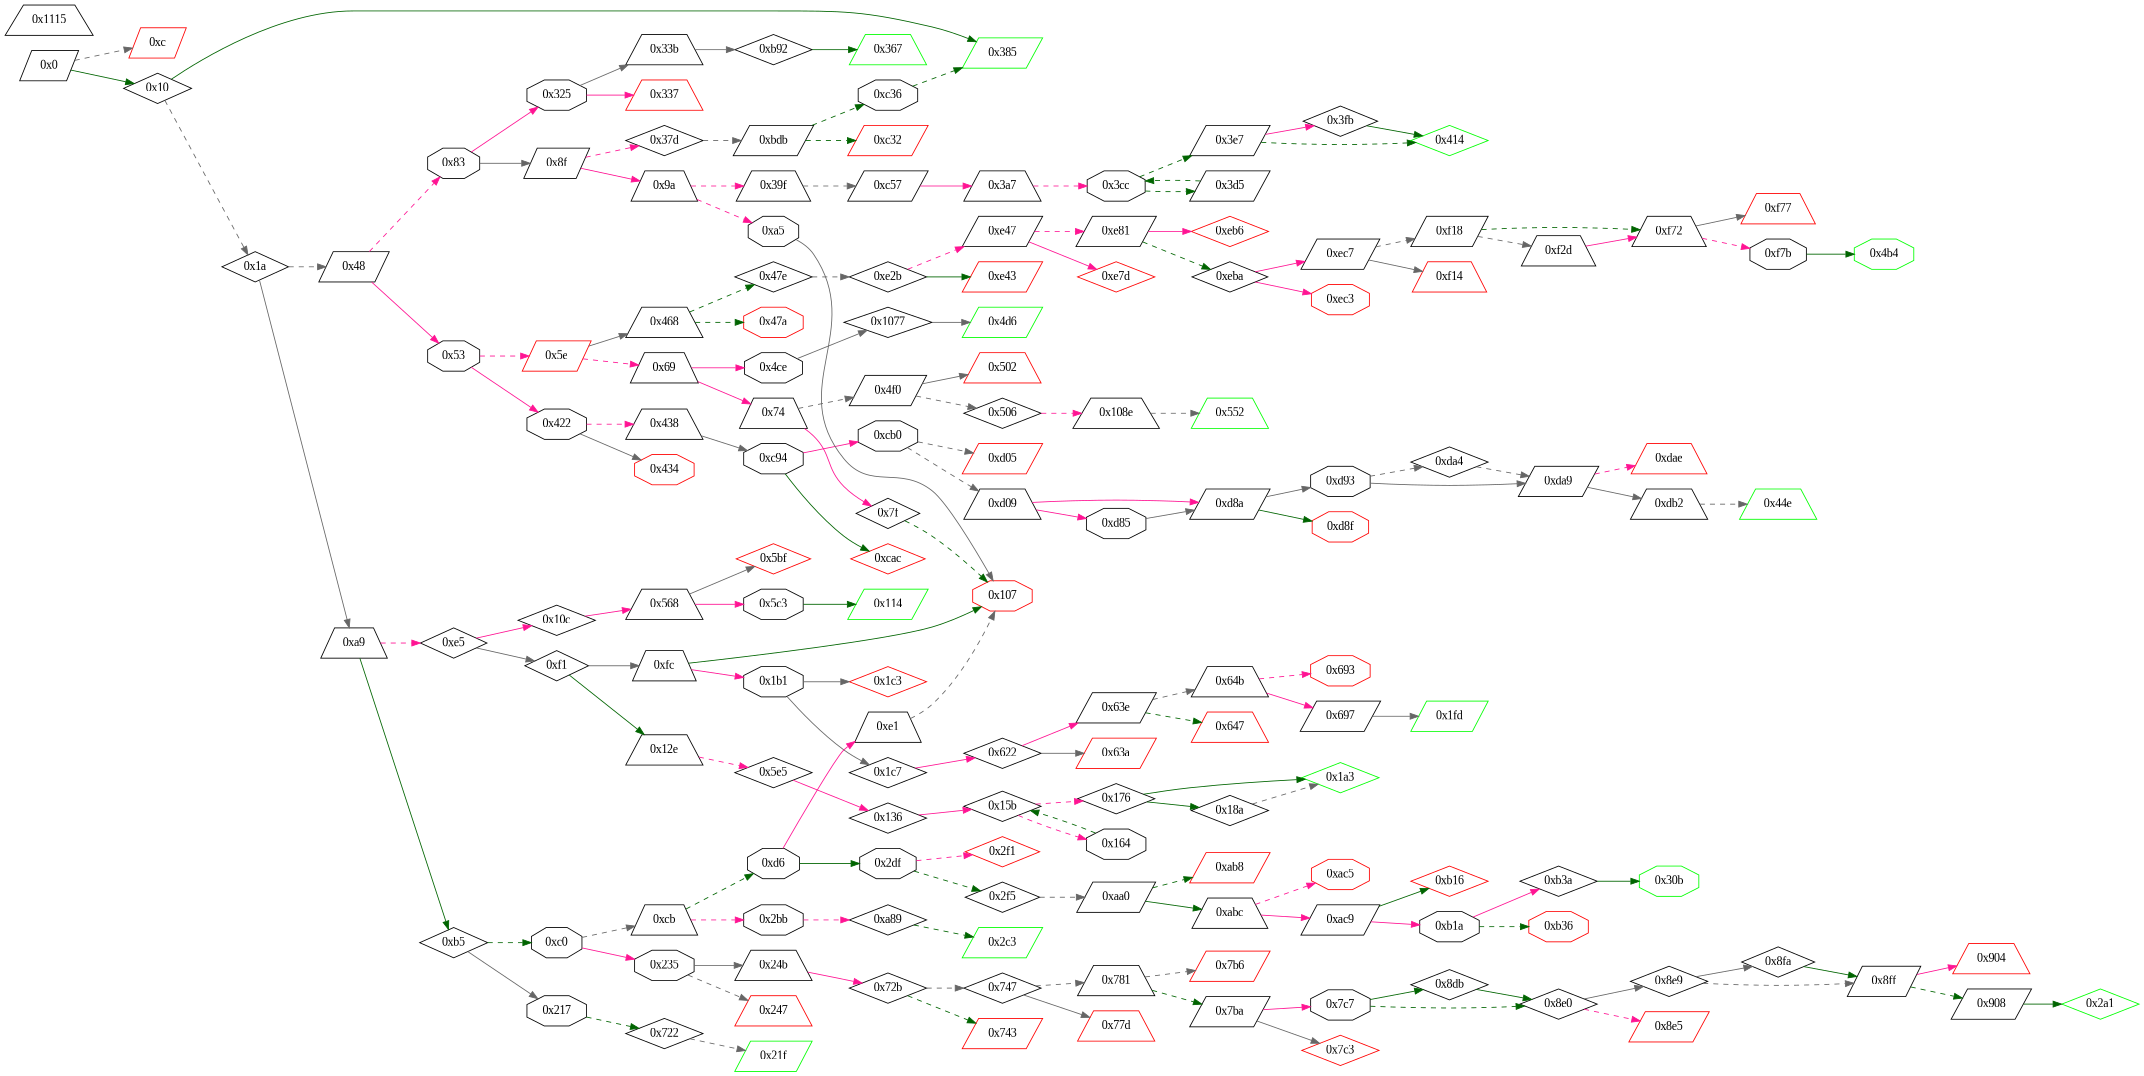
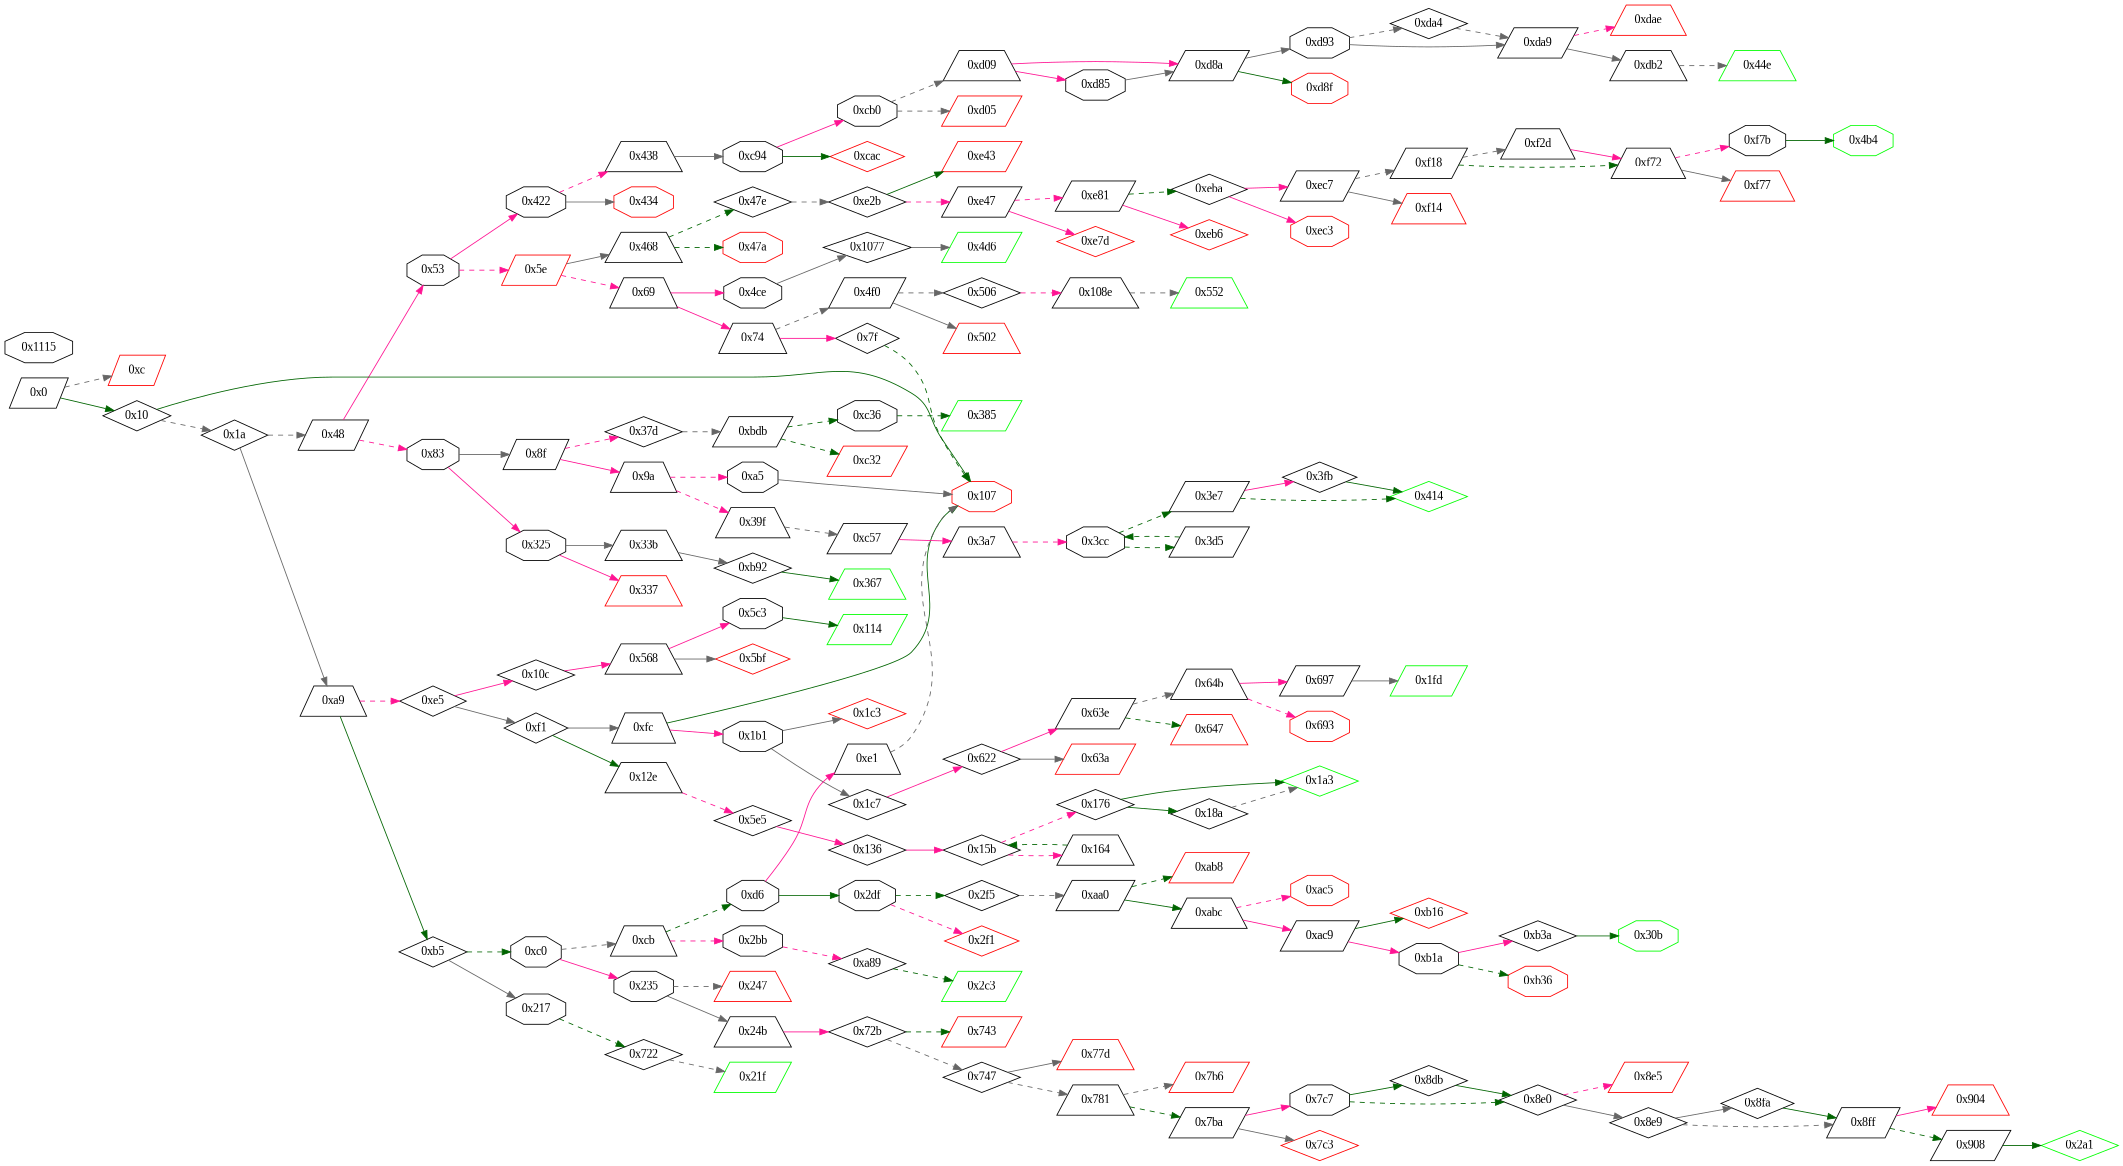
edge "0x10" -> "0x385": now "0x10" -> "0x107"
node "0x1115": shape trapezium -> octagon
node "0x164": shape octagon -> trapezium
